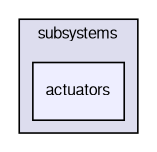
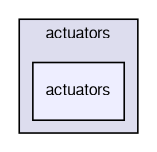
cluster "subsystems": label "subsystems" -> "actuators"
